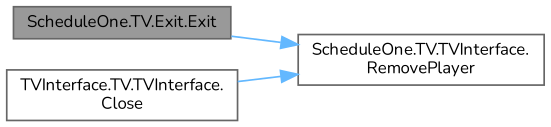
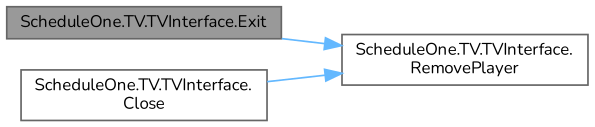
node "ScheduleOne.TV.Exit.Exit": label "ScheduleOne.TV.Exit.Exit" -> "ScheduleOne.TV.TVInterface.Exit"
node "TVInterface.TV.TVInterface. Close": label "TVInterface.TV.TVInterface. Close" -> "ScheduleOne.TV.TVInterface. Close"
